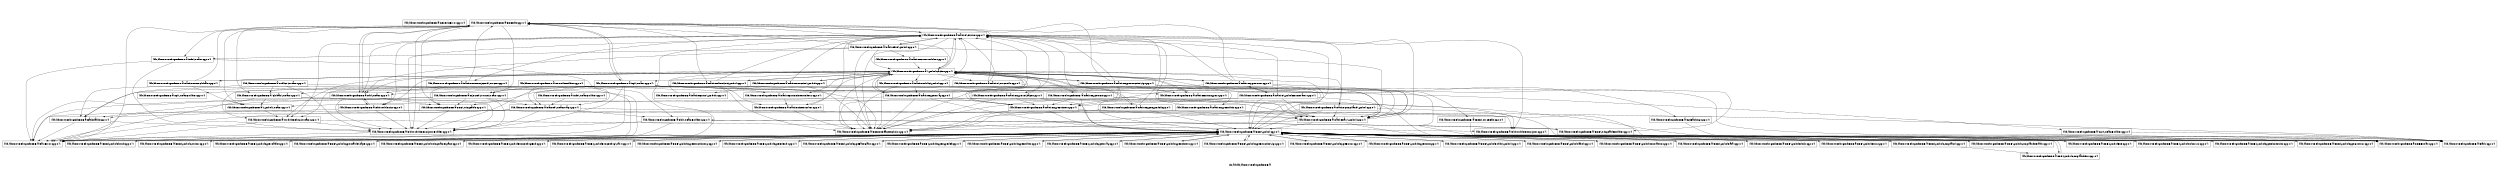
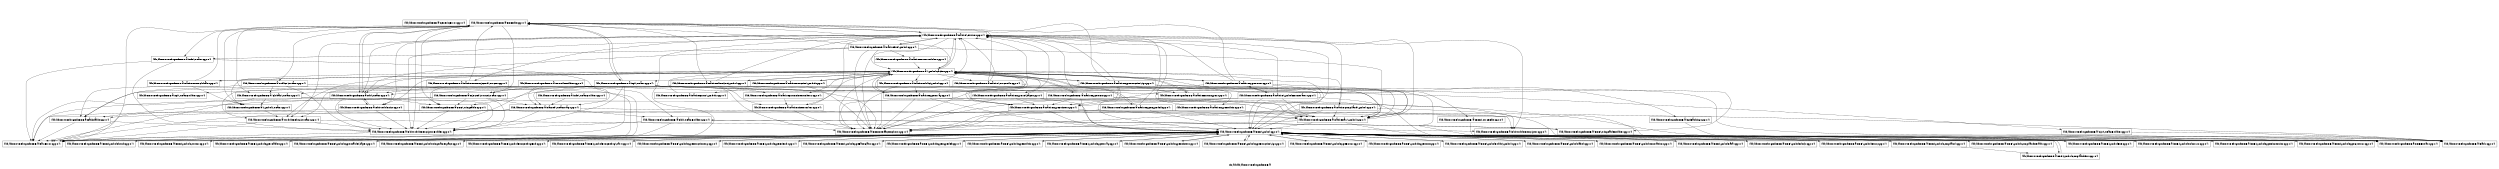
edge "{lib/libLLVMDebugInfoPDB.a(PDBFile.cpp.o)}" -> "{lib/libLLVMDebugInfoPDB.a(PublicsStream.cpp.o)}": added
edge "{lib/libLLVMDebugInfoPDB.a(NativeFunctionSymbol.cpp.o)}" -> "{lib/libLLVMDebugInfoPDB.a(NativeSession.cpp.o)}": removed
edge "{lib/libLLVMDebugInfoPDB.a(NativeTypeArray.cpp.o)}" -> "{lib/libLLVMDebugInfoPDB.a(SymbolStream.cpp.o)}": now "{lib/libLLVMDebugInfoPDB.a(SymbolCache.cpp.o)}" -> "{lib/libLLVMDebugInfoPDB.a(SymbolStream.cpp.o)}"
